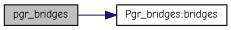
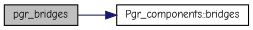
node "Pgr_bridges::bridges": label "Pgr_bridges::bridges" -> "Pgr_components::bridges"
